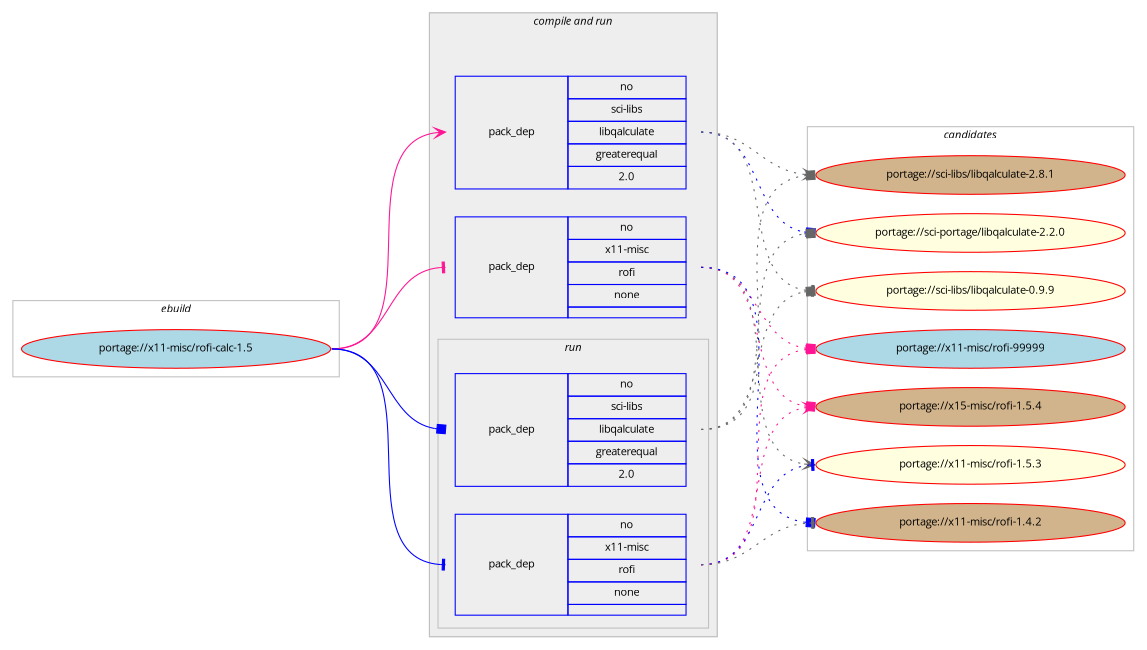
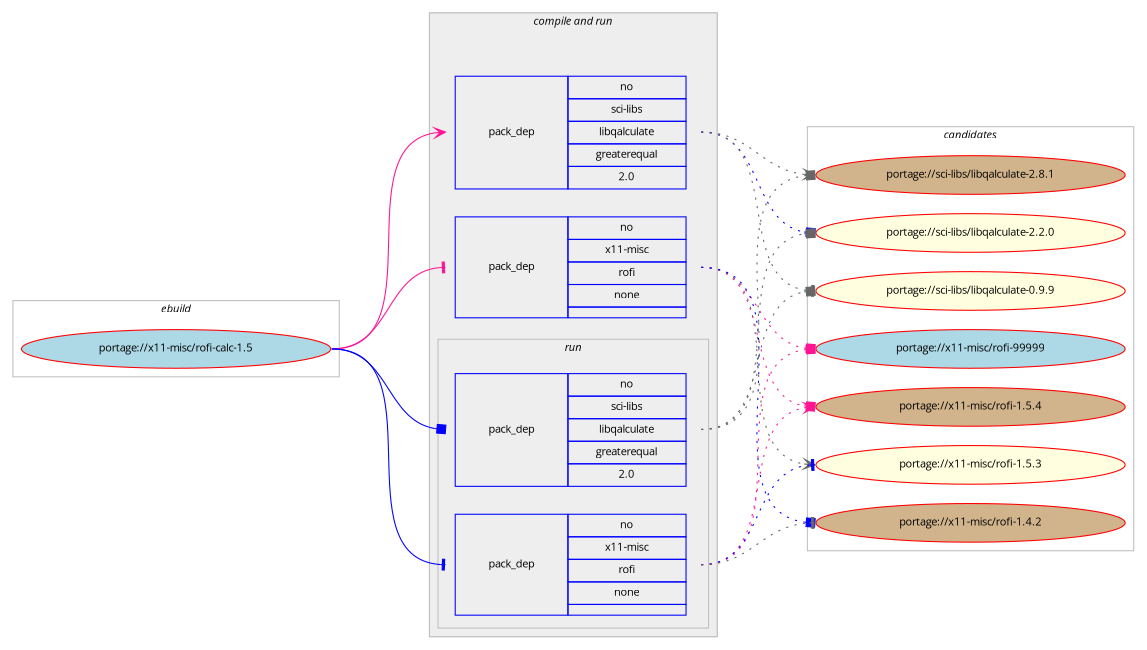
node "portage://sci-portage/libqalculate-2.2.0": label "portage://sci-portage/libqalculate-2.2.0" -> "portage://sci-libs/libqalculate-2.2.0"
node "portage://x15-misc/rofi-1.5.4": label "portage://x15-misc/rofi-1.5.4" -> "portage://x11-misc/rofi-1.5.4"
